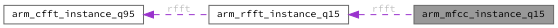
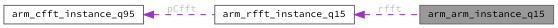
edge "arm_rfft_instance_q15" -> "arm_cfft_instance_q95": label " rfft" -> " pCfft"
node "arm_mfcc_instance_q15": label "arm_mfcc_instance_q15" -> "arm_arm_instance_q15"
